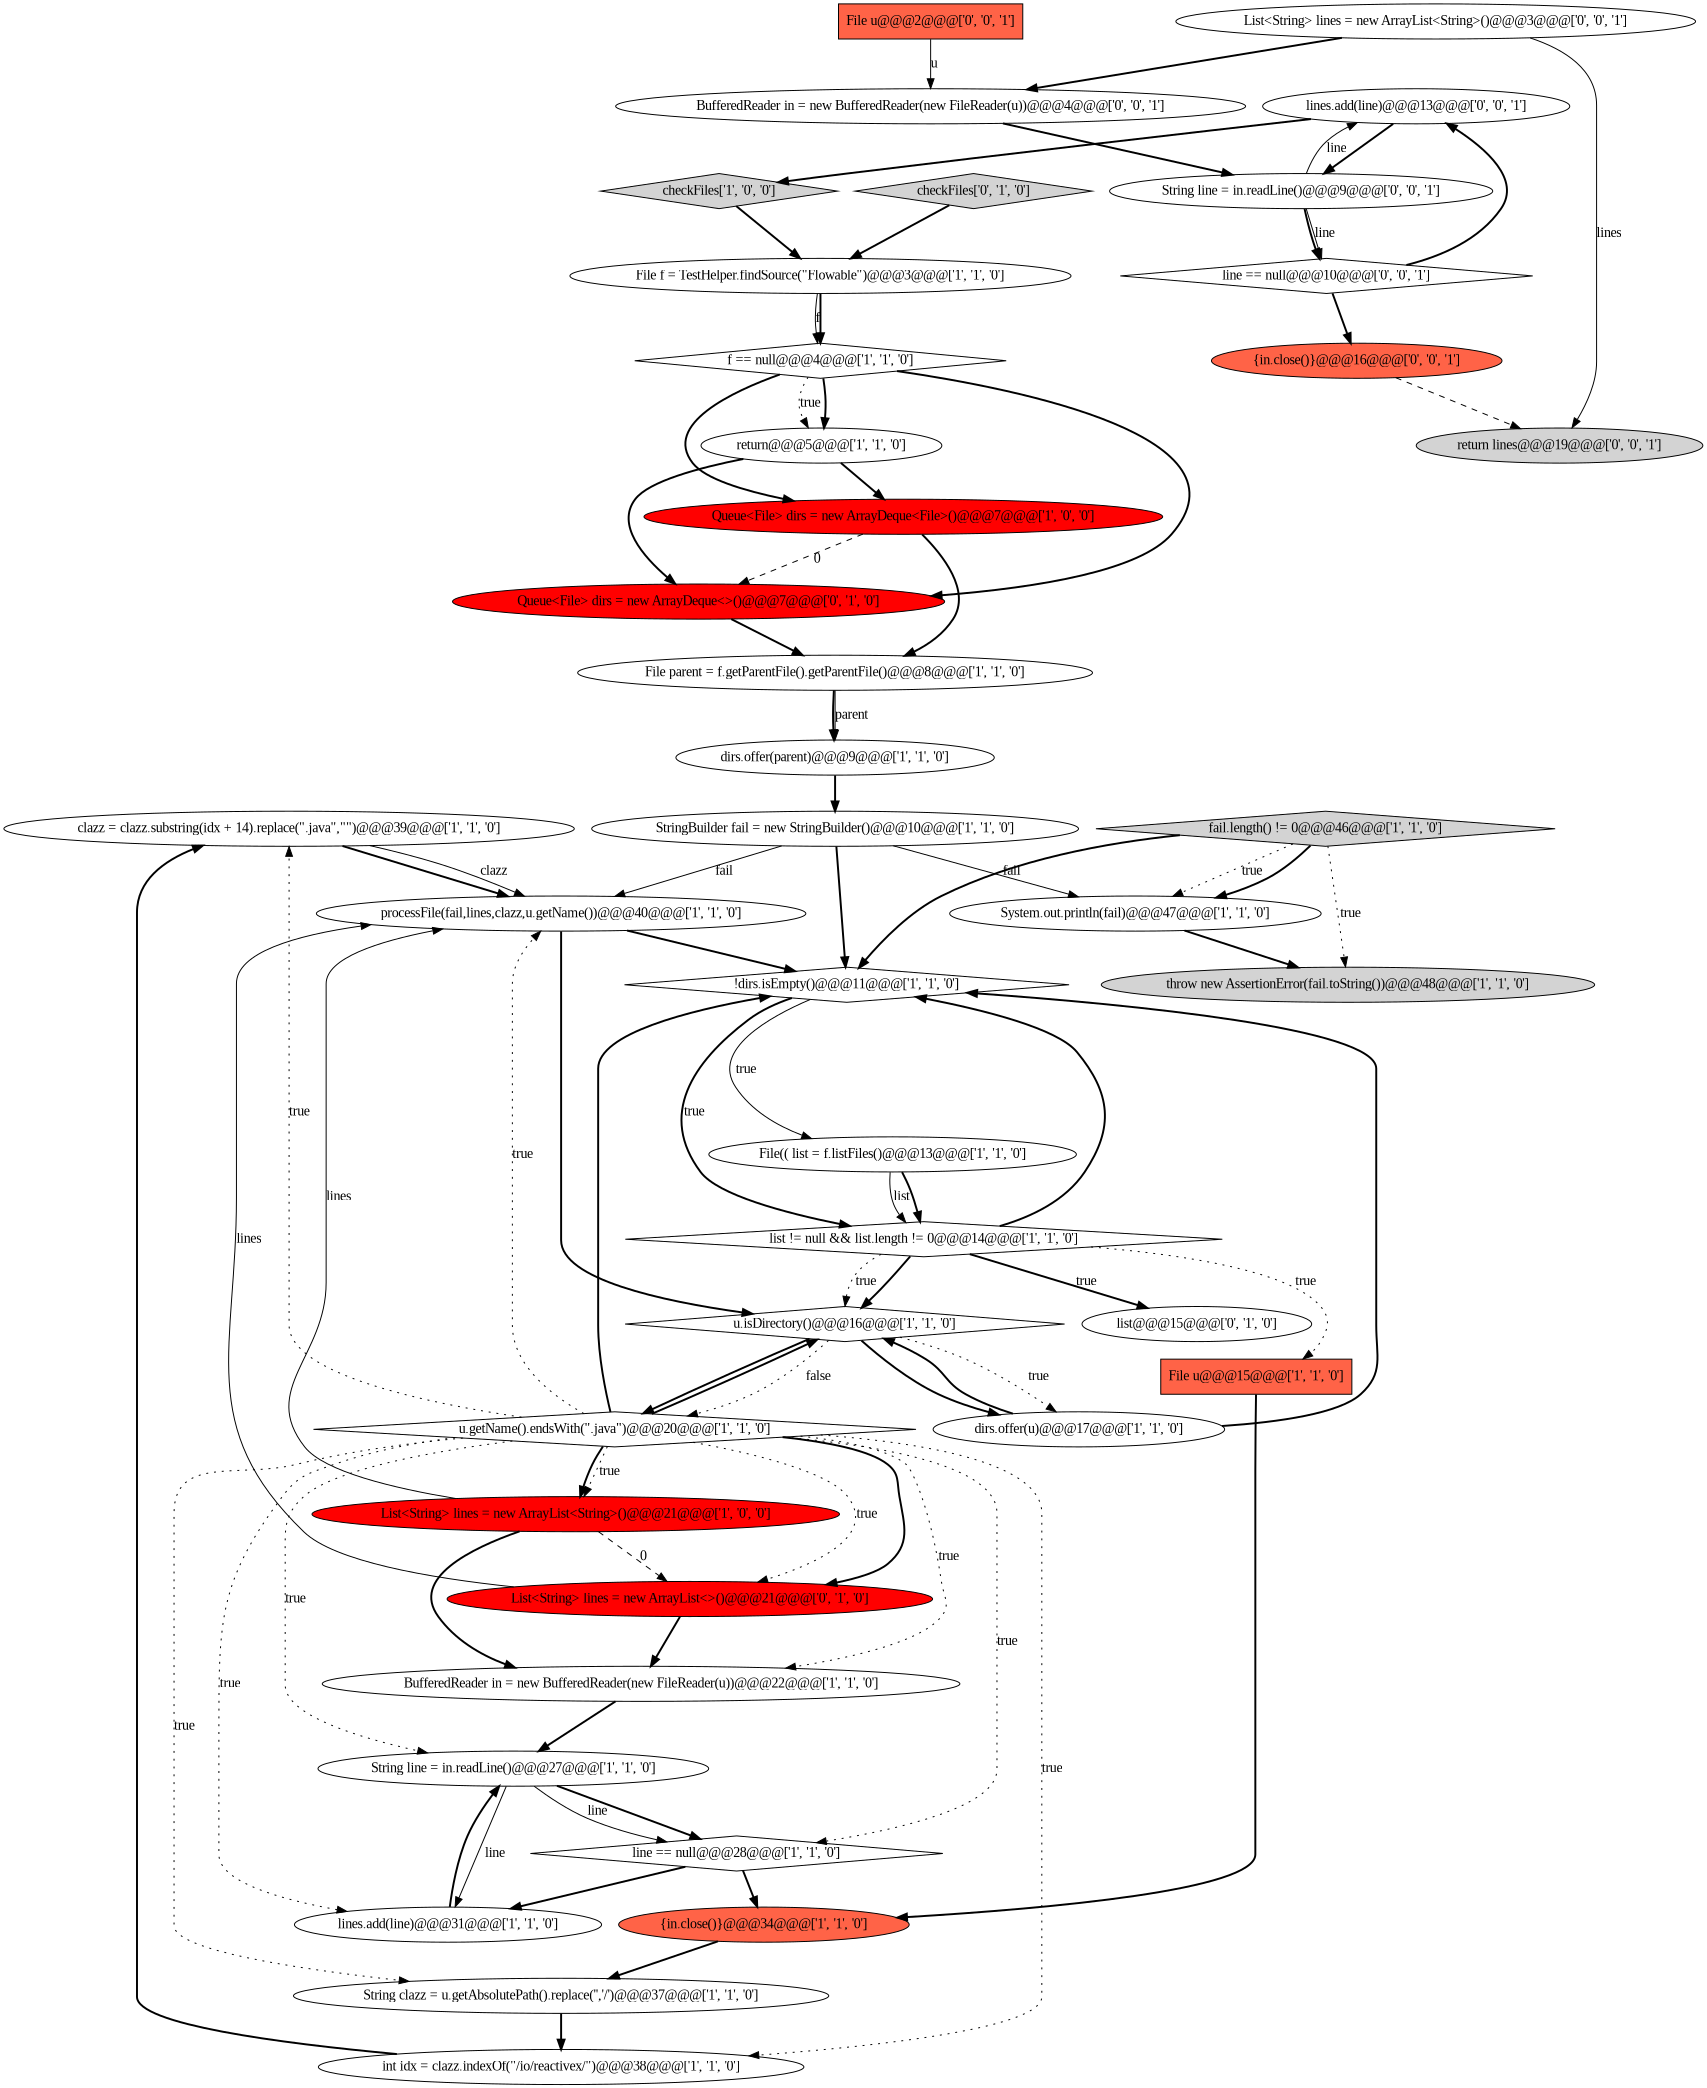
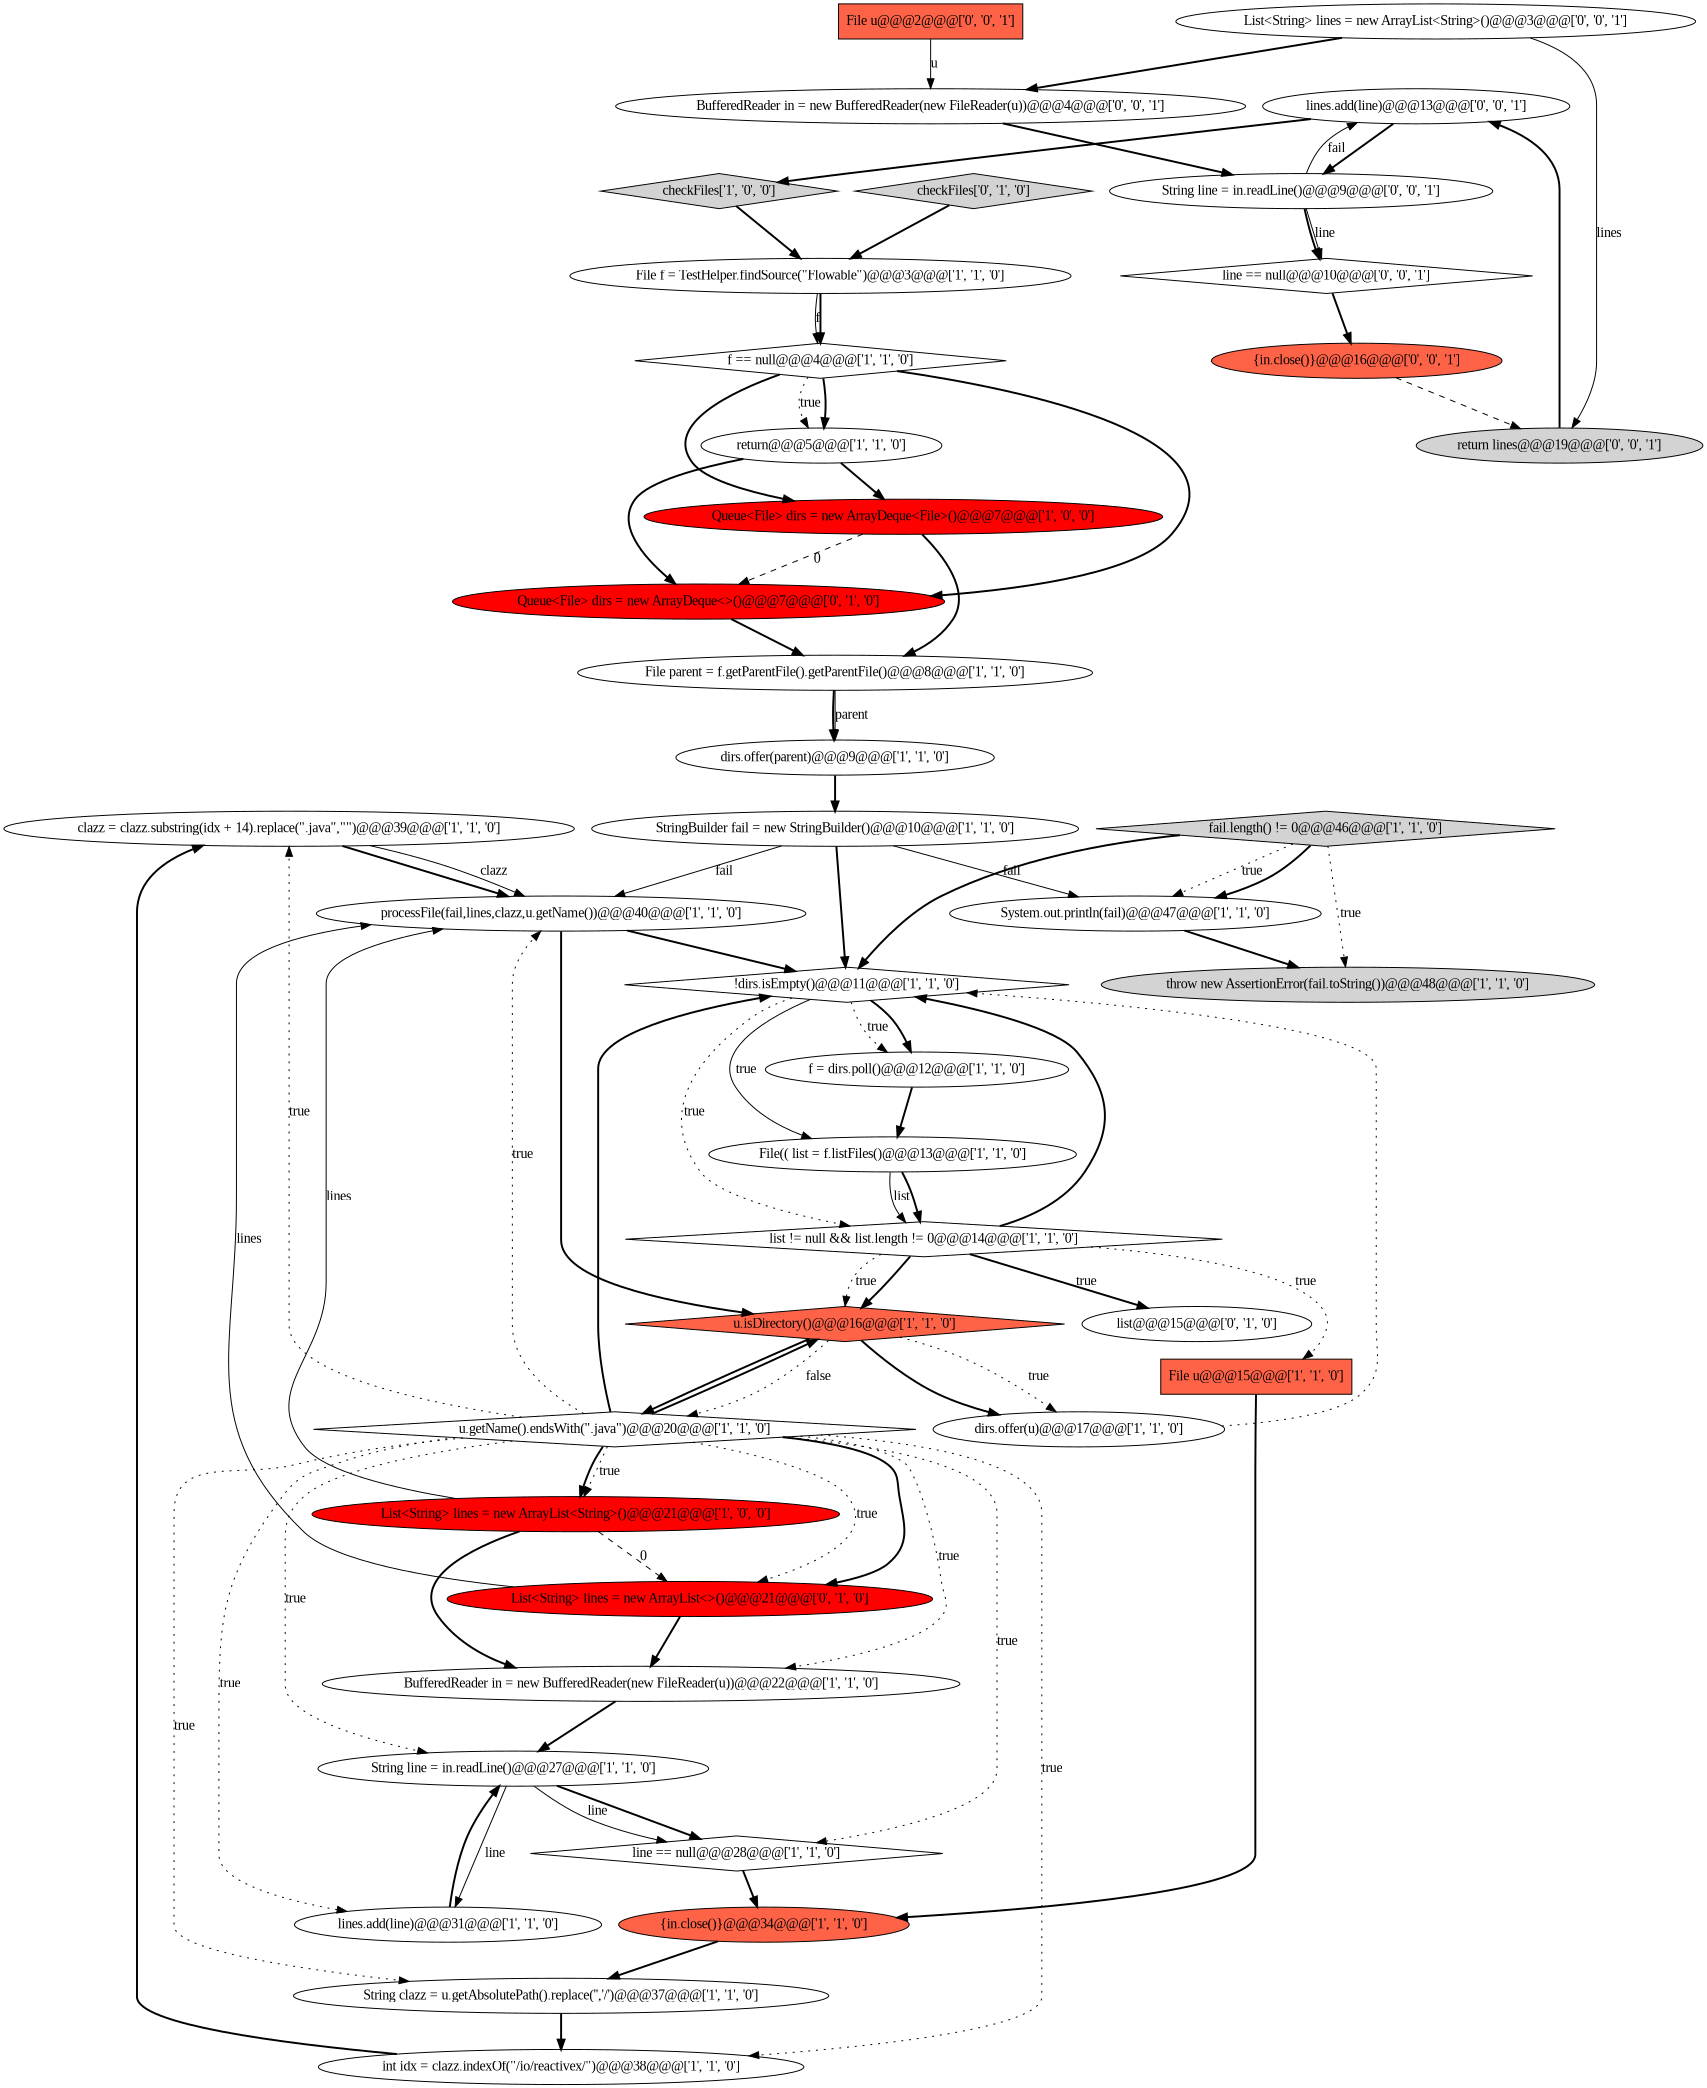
edge "String line = in.readLine()@@@9@@@['0', '0', '1']" -> "lines.add(line)@@@13@@@['0', '0', '1']": label "line" -> "fail"
edge "line == null@@@10@@@['0', '0', '1']" -> "lines.add(line)@@@13@@@['0', '0', '1']": now "return lines@@@19@@@['0', '0', '1']" -> "lines.add(line)@@@13@@@['0', '0', '1']"
node "f = dirs.poll()@@@12@@@['1', '1', '0']": added
edge "dirs.offer(u)@@@17@@@['1', '1', '0']" -> "!dirs.isEmpty()@@@11@@@['1', '1', '0']": style bold -> dotted
edge "!dirs.isEmpty()@@@11@@@['1', '1', '0']" -> "list != null && list.length != 0@@@14@@@['1', '1', '0']": style bold -> dotted
node "u.isDirectory()@@@16@@@['1', '1', '0']": fillcolor white -> tomato
edge "dirs.offer(u)@@@17@@@['1', '1', '0']" -> "u.isDirectory()@@@16@@@['1', '1', '0']": removed
edge "line == null@@@28@@@['1', '1', '0']" -> "lines.add(line)@@@31@@@['1', '1', '0']": removed
